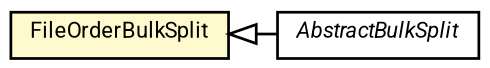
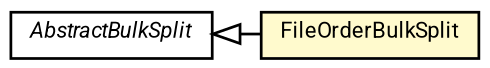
edge "AbstractBulkSplit" -> "FileOrderBulkSplit": reversed
